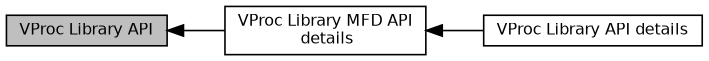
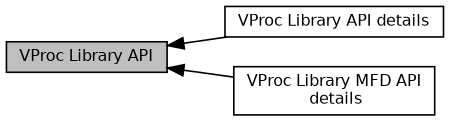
edge "VProc Library API details" -> "VProc Library MFD API details": now "VProc Library API details" -> "VProc Library API"
